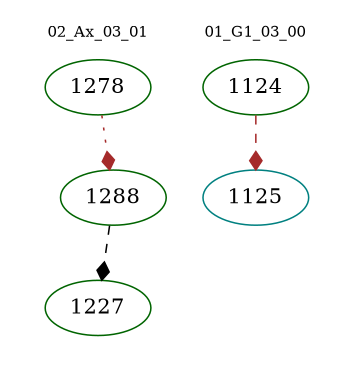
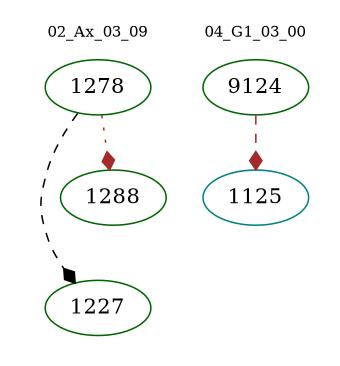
cluster "02_Ax_03_01": label "02_Ax_03_01" -> "02_Ax_03_09"
cluster "01_G1_03_00": label "01_G1_03_00" -> "04_G1_03_00"
node "1124": label "1124" -> "9124"
edge "1288" -> "1227": now "1278" -> "1227"
